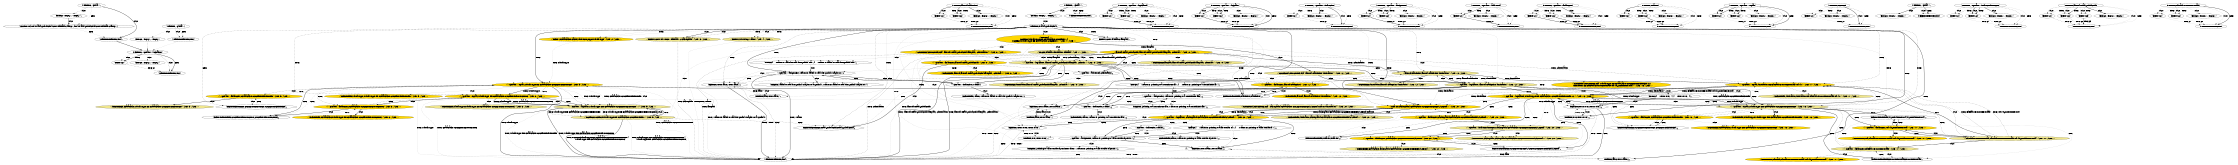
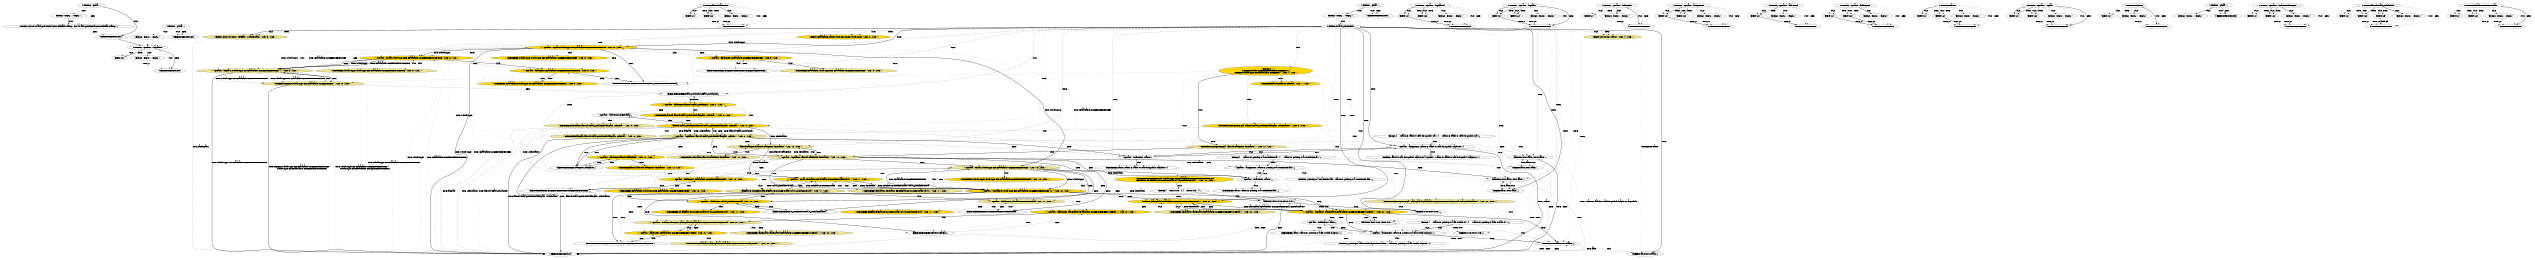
node "(PARAM,const FilePath& file_path)": removed
node "<(LOCAL,FilePath destination: FilePath)<SUB>7</SUB>>": fillcolor khaki -> gold
